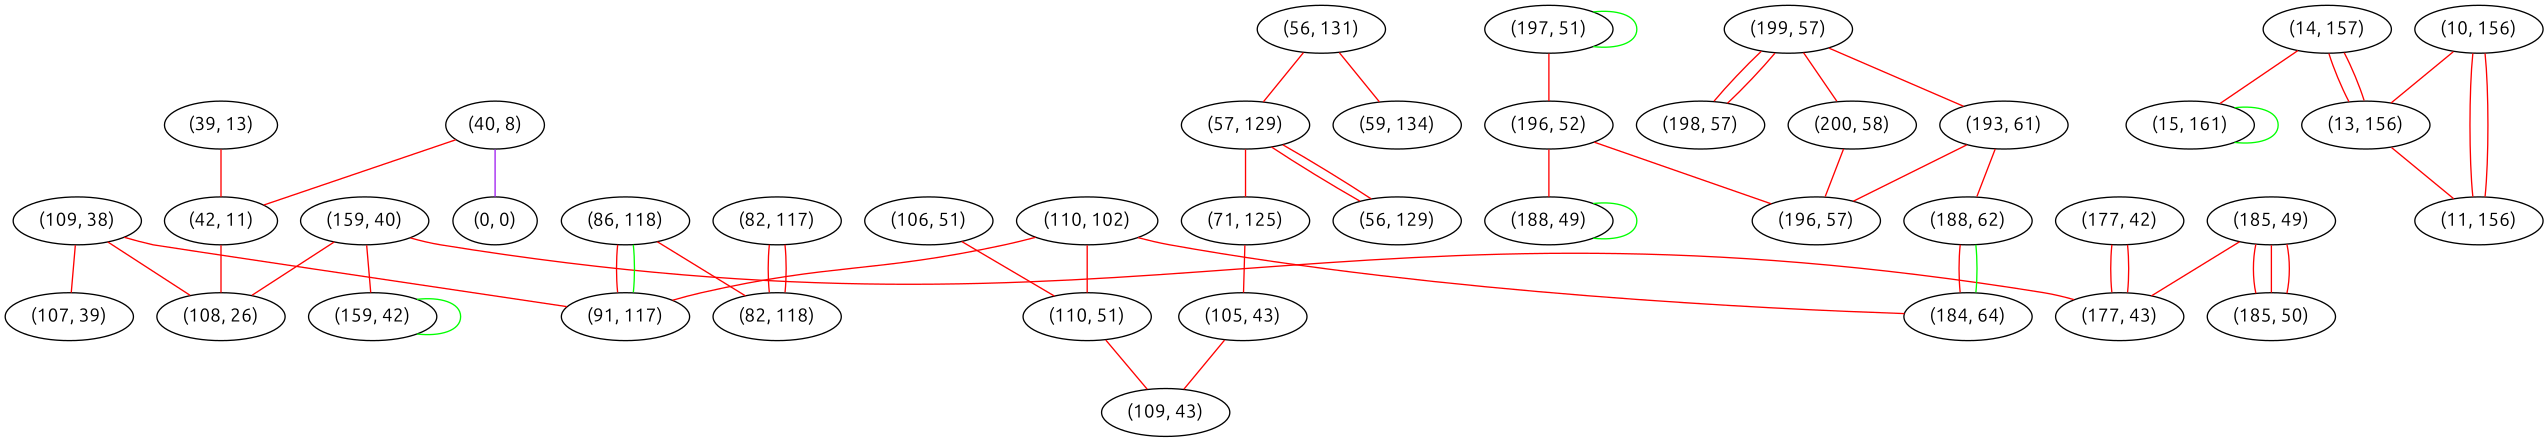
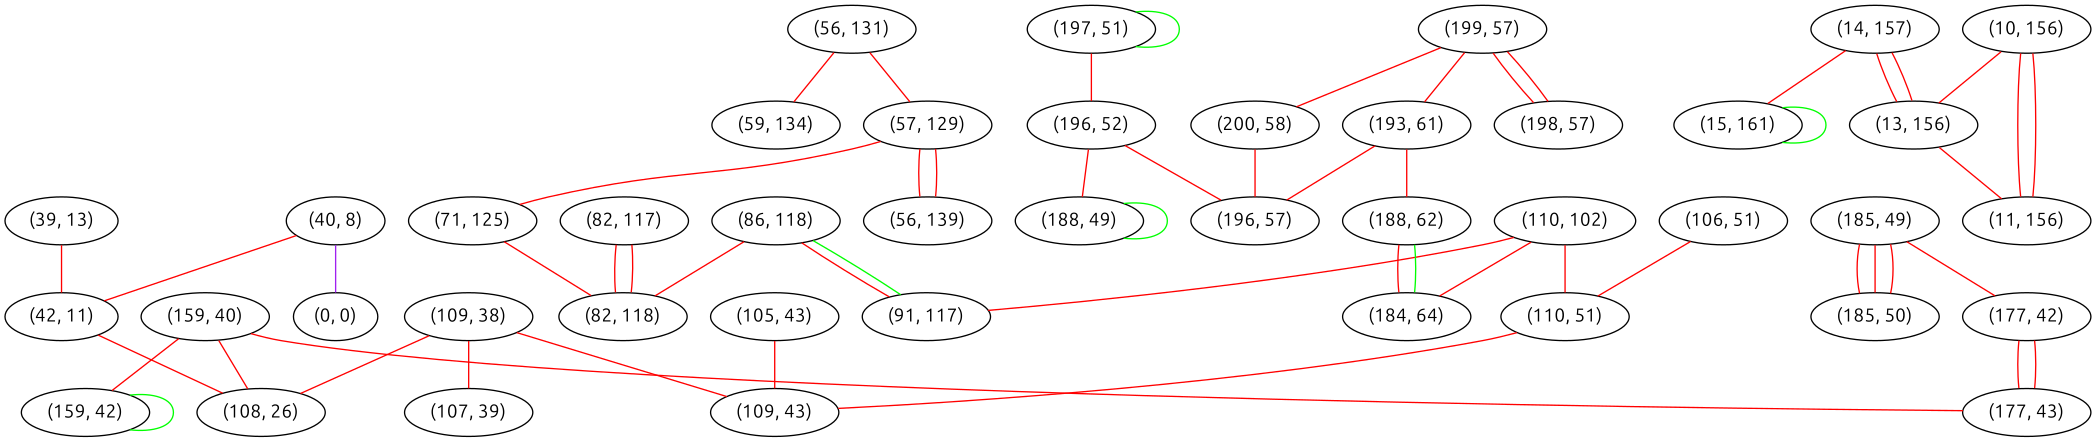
node "(56, 129)": label "(56, 129)" -> "(56, 139)"
edge "(185, 49)" -- "(177, 43)": now "(185, 49)" -- "(177, 42)"
edge "(109, 38)" -- "(91, 117)": now "(109, 38)" -- "(109, 43)"
edge "(71, 125)" -- "(105, 43)": now "(71, 125)" -- "(82, 118)"
